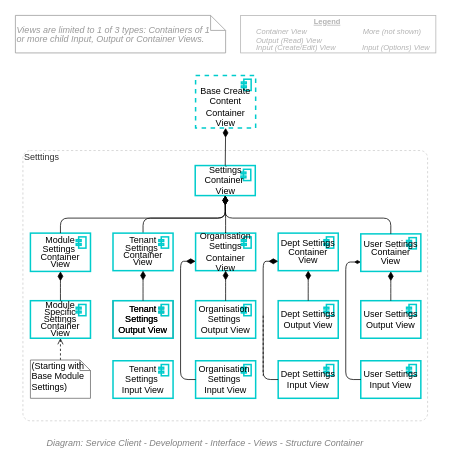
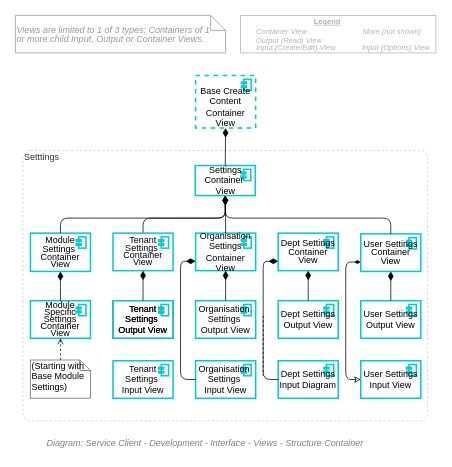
node "Dept SettingsInput View": label "Dept SettingsInput View" -> "Dept SettingsInput Diagram"
edge "User SettingsInput View" -> "User SettingsContainer View": arrowhead none -> classic
